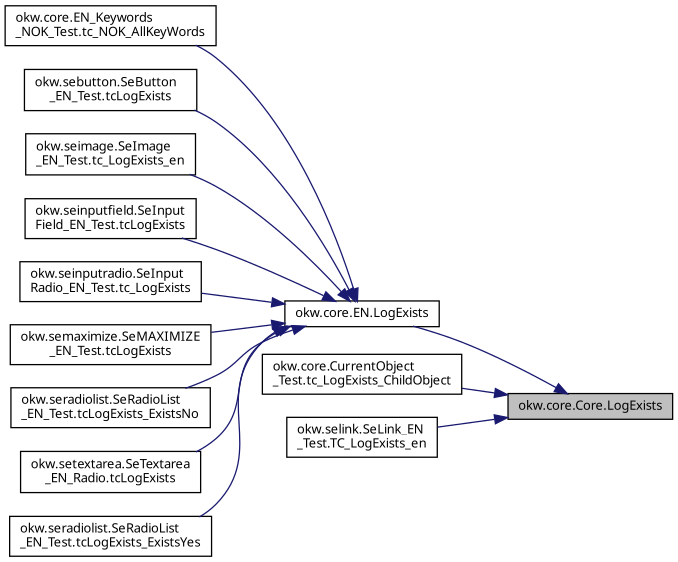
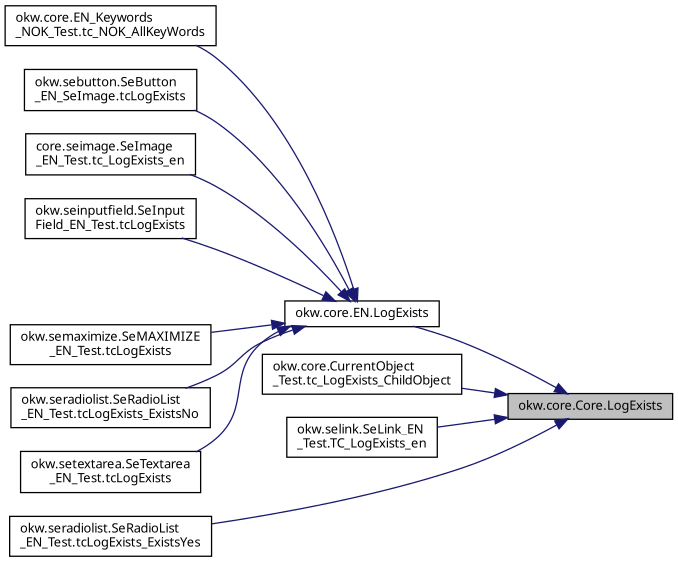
node "okw.sebutton.SeButton _EN_Test.tcLogExists": label "okw.sebutton.SeButton _EN_Test.tcLogExists" -> "okw.sebutton.SeButton _EN_SeImage.tcLogExists"
node "okw.seimage.SeImage _EN_Test.tc_LogExists_en": label "okw.seimage.SeImage _EN_Test.tc_LogExists_en" -> "core.seimage.SeImage _EN_Test.tc_LogExists_en"
node "okw.seinputradio.SeInput Radio_EN_Test.tc_LogExists": removed
edge "okw.seradiolist.SeRadioList _EN_Test.tcLogExists_ExistsYes" -> "okw.core.EN.LogExists": now "okw.seradiolist.SeRadioList _EN_Test.tcLogExists_ExistsYes" -> "okw.core.Core.LogExists"
node "okw.setextarea.SeTextarea _EN_Radio.tcLogExists": label "okw.setextarea.SeTextarea _EN_Radio.tcLogExists" -> "okw.setextarea.SeTextarea _EN_Test.tcLogExists"
